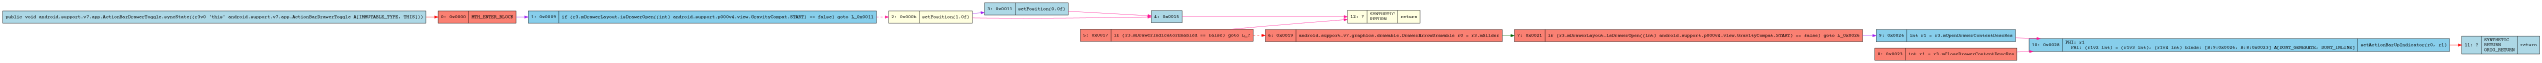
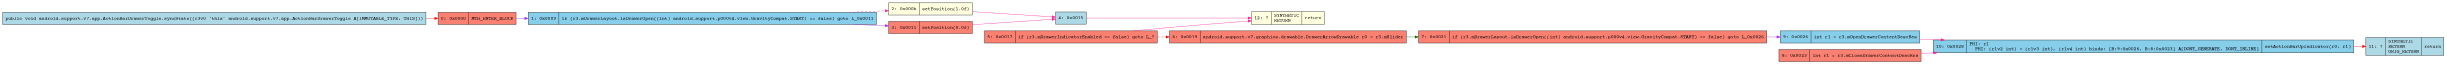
node "3: 0x0011": fillcolor lightblue -> salmon
edge "2: 0x000b" -> "3: 0x0011": now "1: 0x0009" -> "3: 0x0011"
